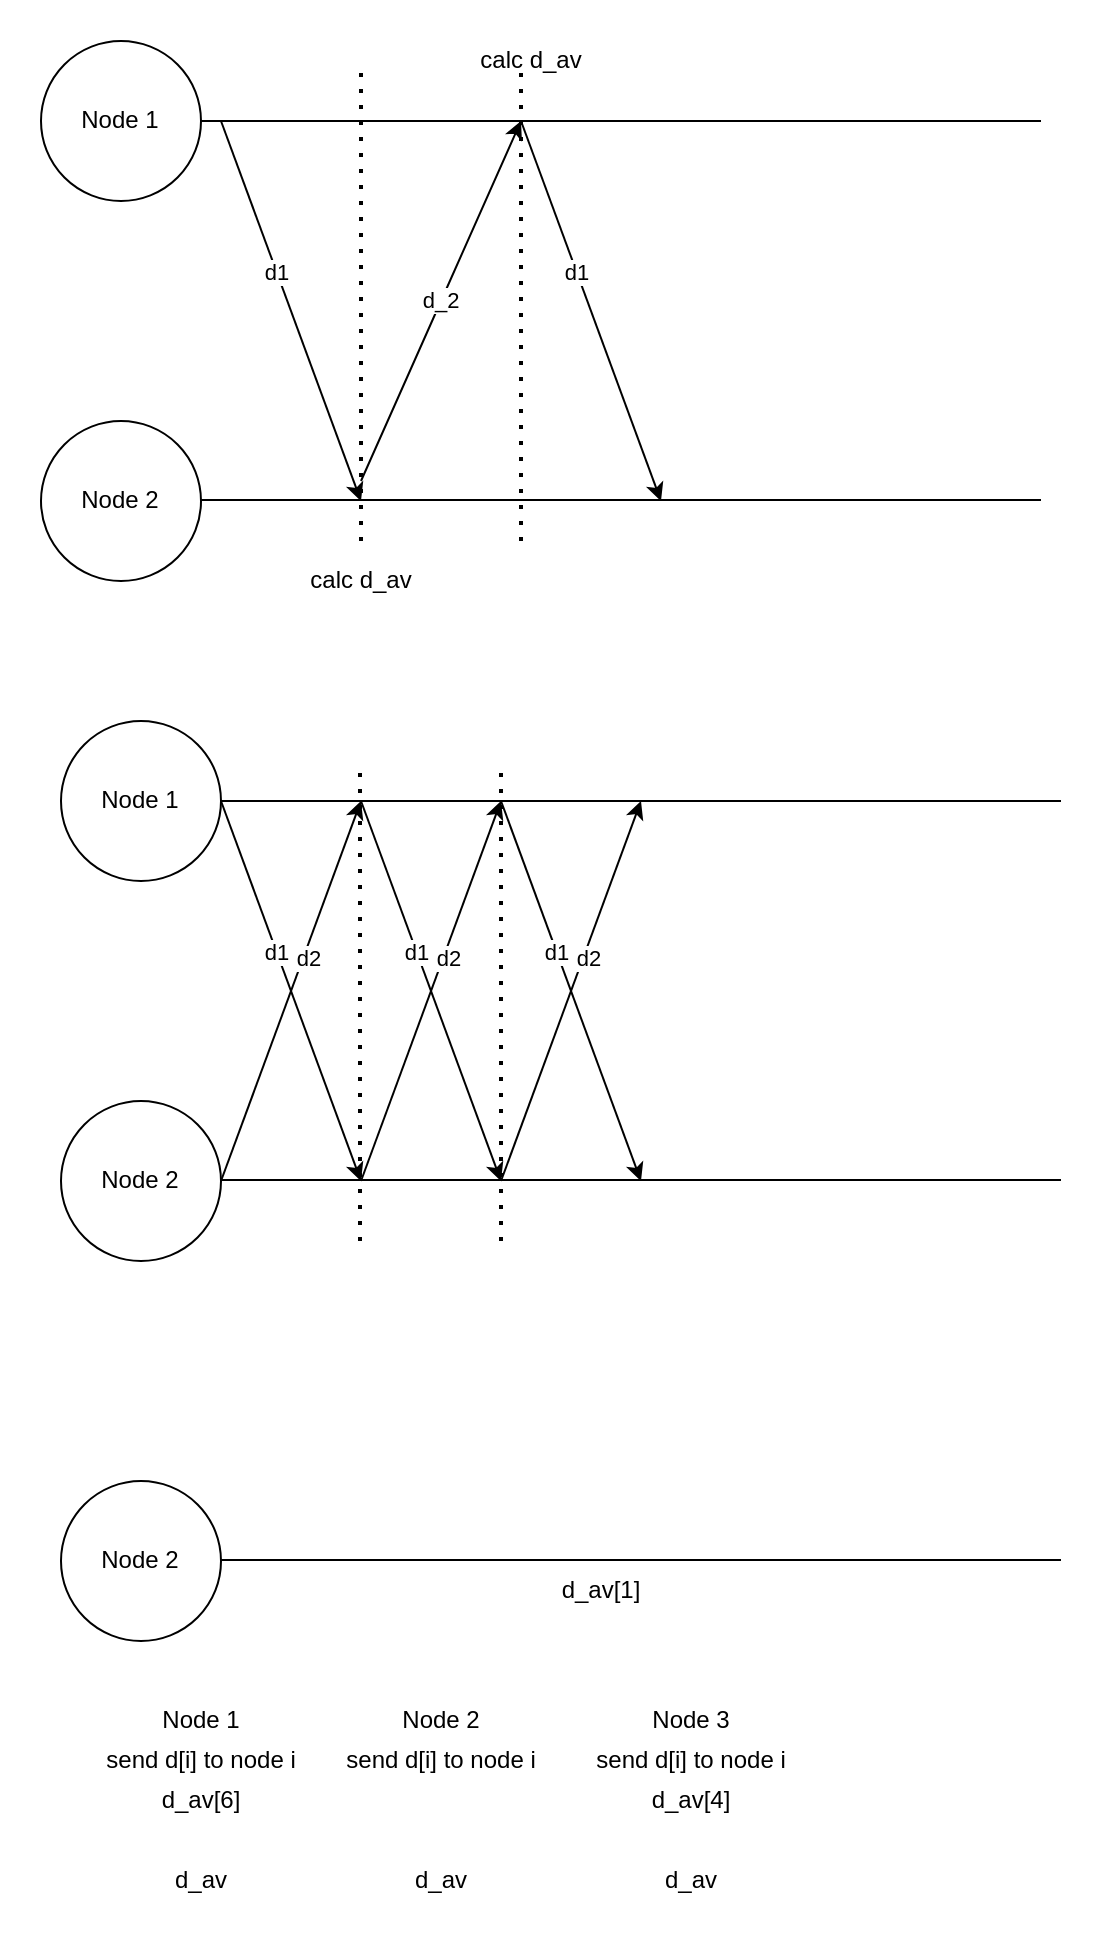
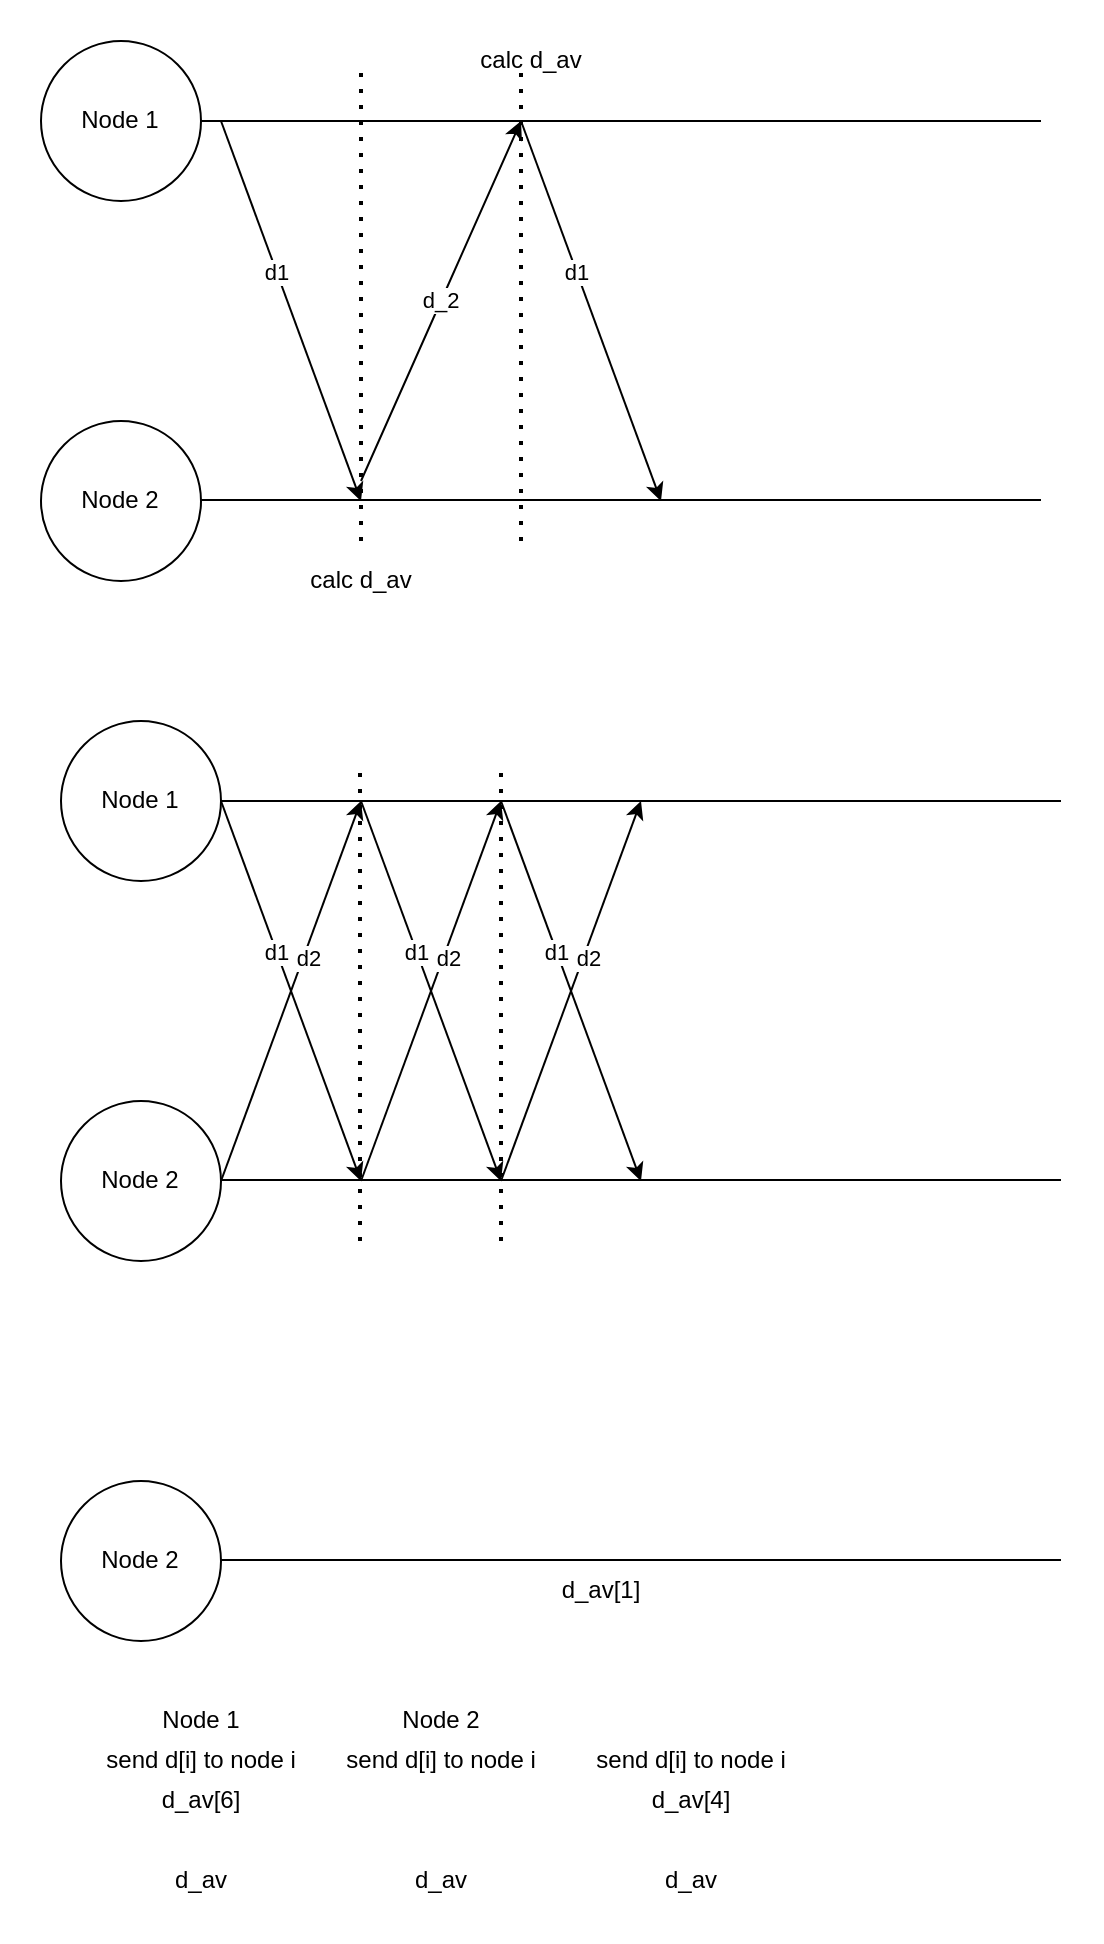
node "Node 3": removed
